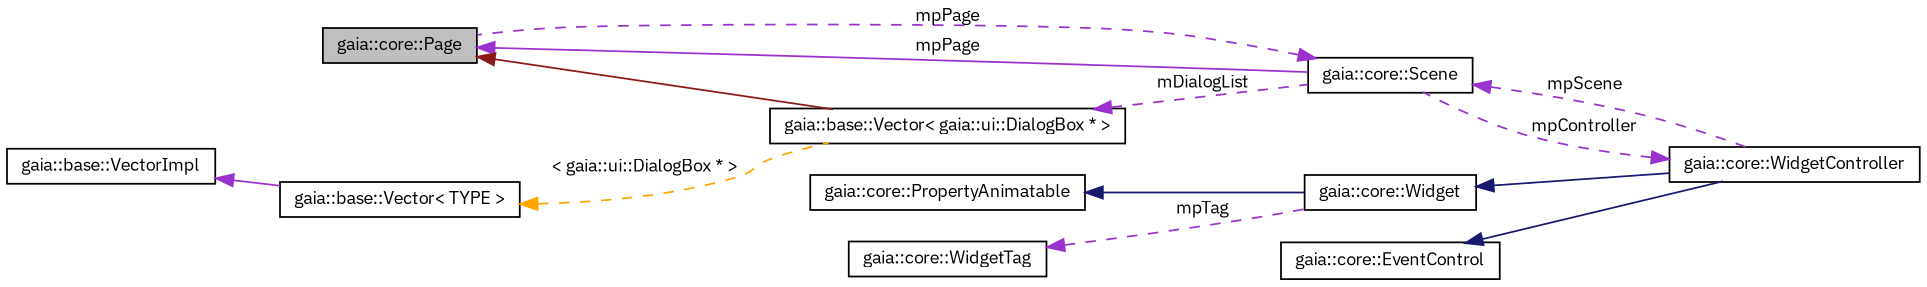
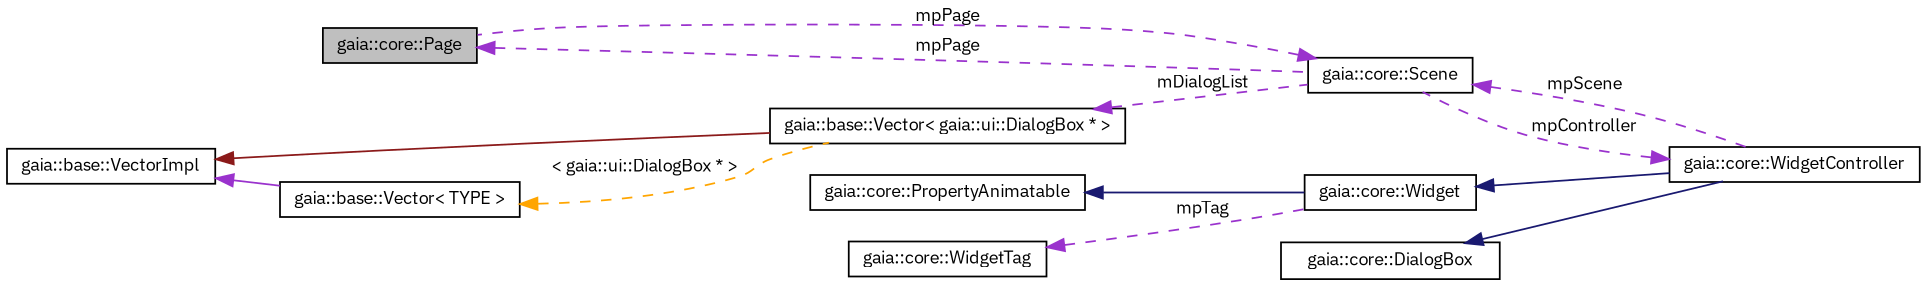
edge "gaia::core::Scene" -> "gaia::core::Page": style solid -> dashed
edge "gaia::base::Vector< gaia::ui::DialogBox * >" -> "gaia::core::Page": now "gaia::base::Vector< gaia::ui::DialogBox * >" -> "gaia::base::VectorImpl"
node "gaia::core::EventControl": label "gaia::core::EventControl" -> "gaia::core::DialogBox"
